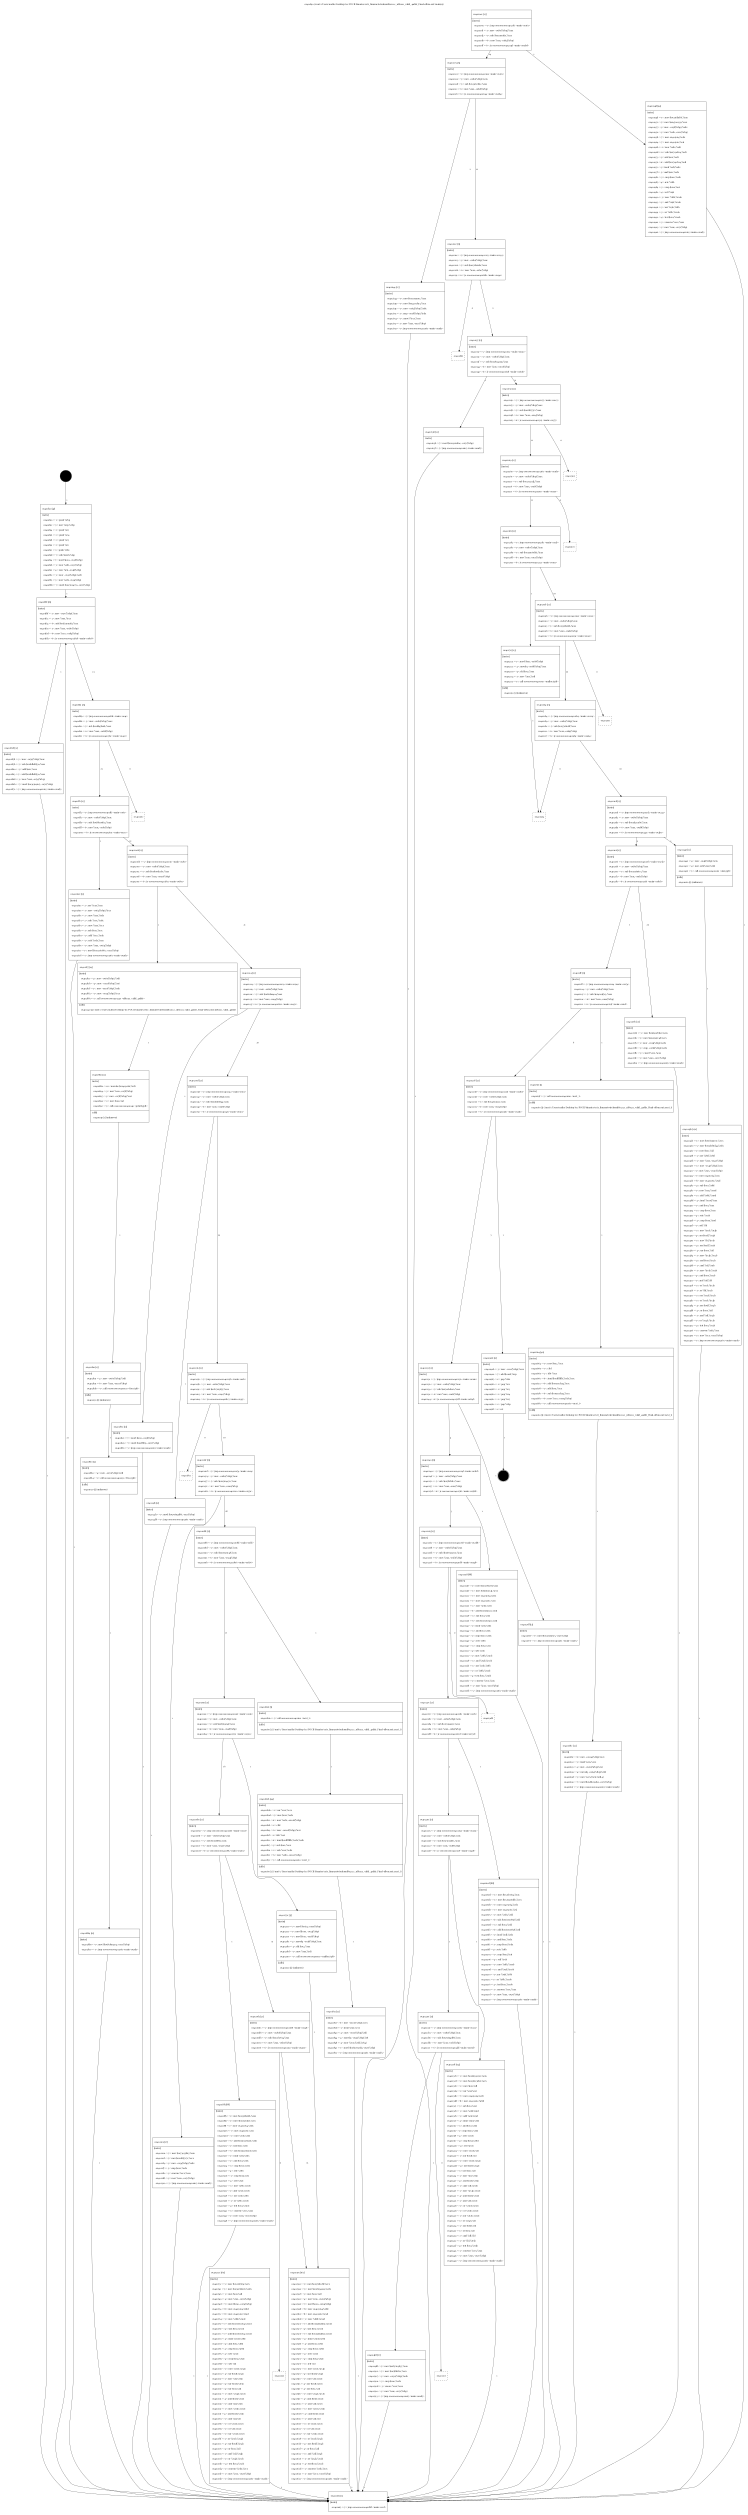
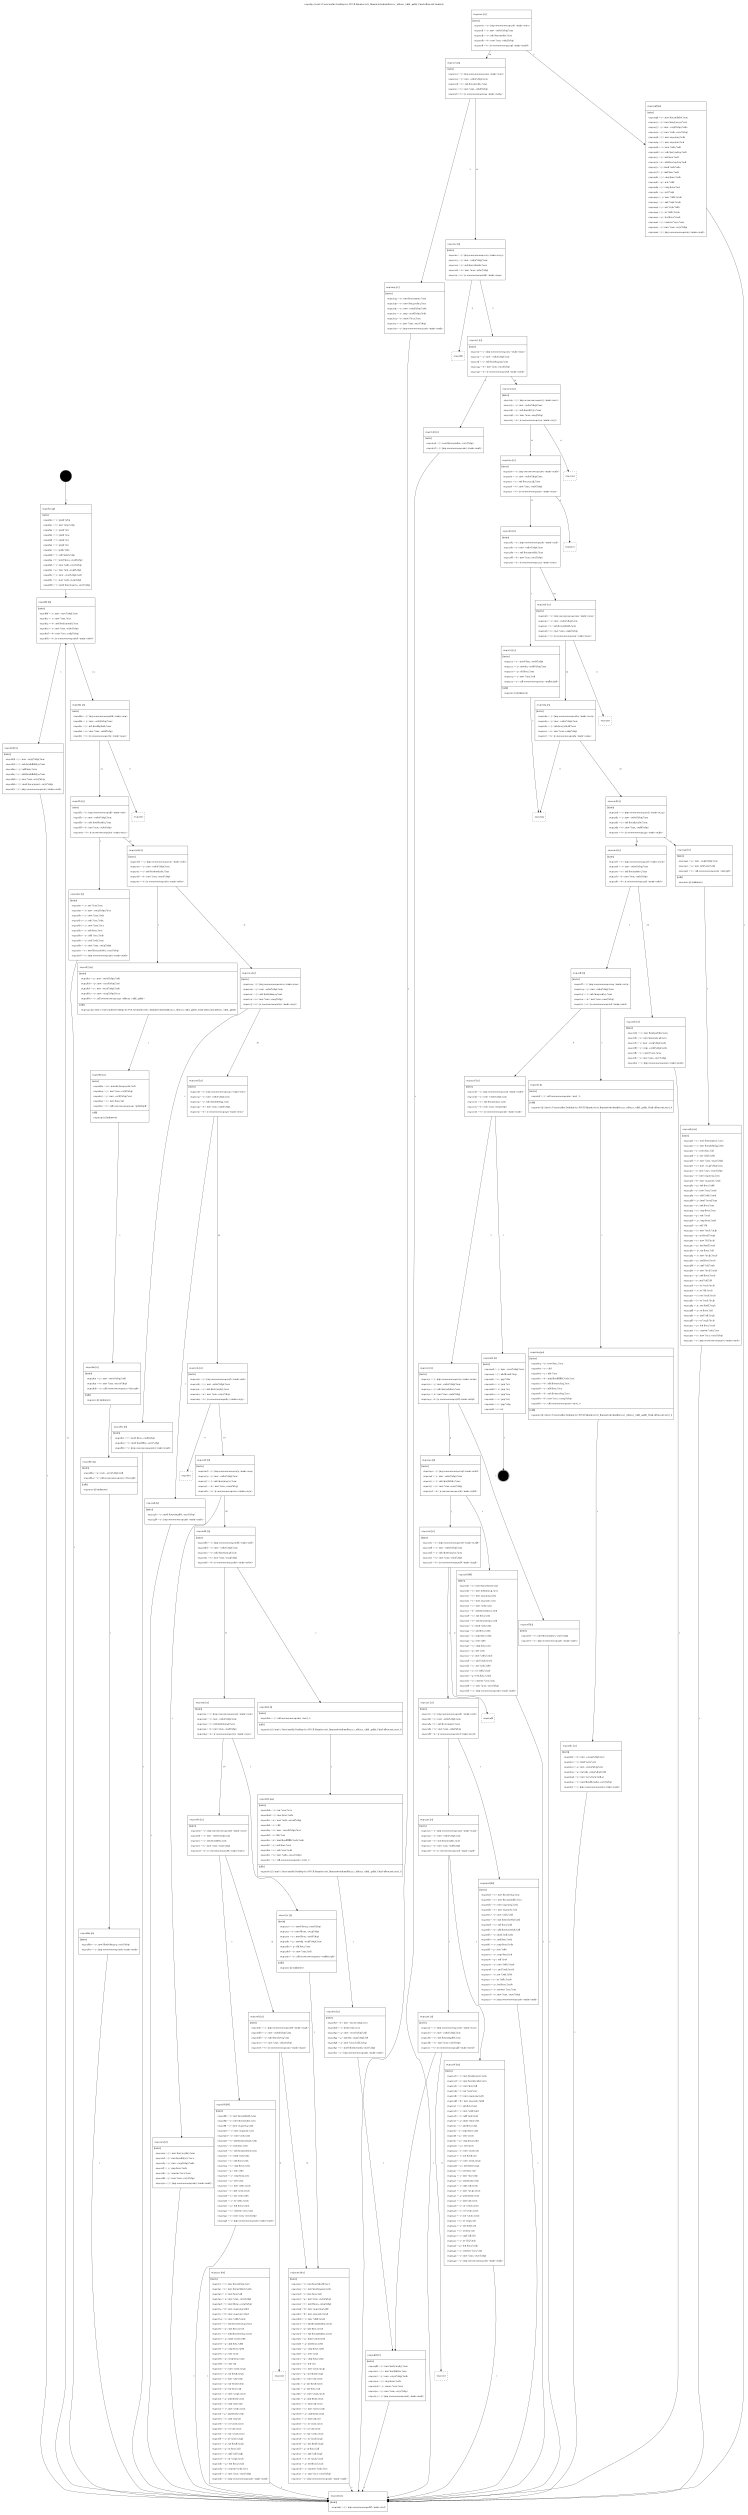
edge "0x402837 [33]" -> "0x402a65 [5]": now "0x402837 [33]" -> "0x4024fd [27]"
